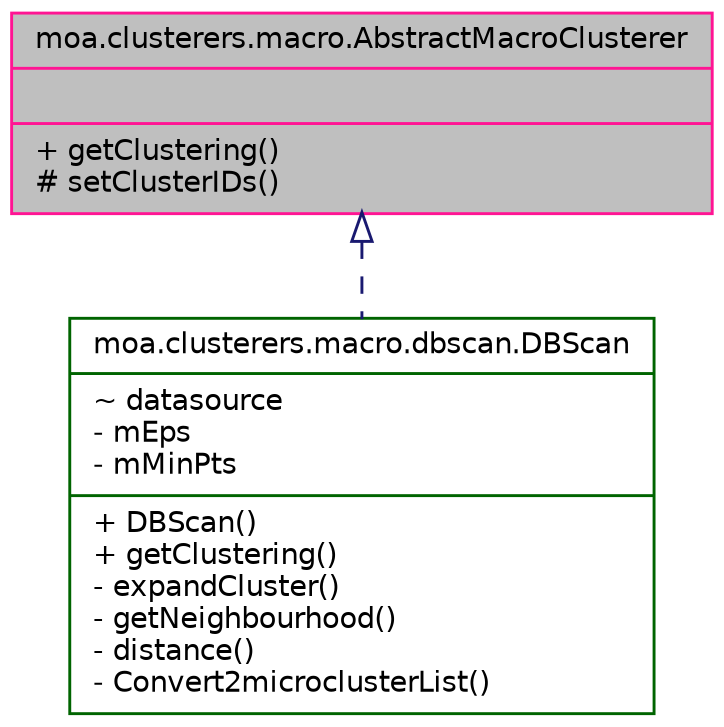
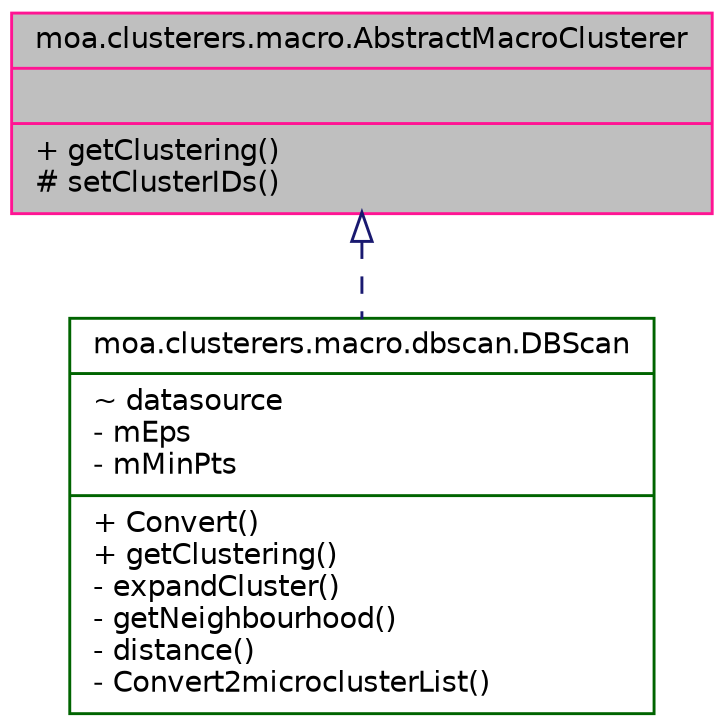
node "moa.clusterers.macro.dbscan.DBScan": text "+ DBScan()" -> "+ Convert()"
